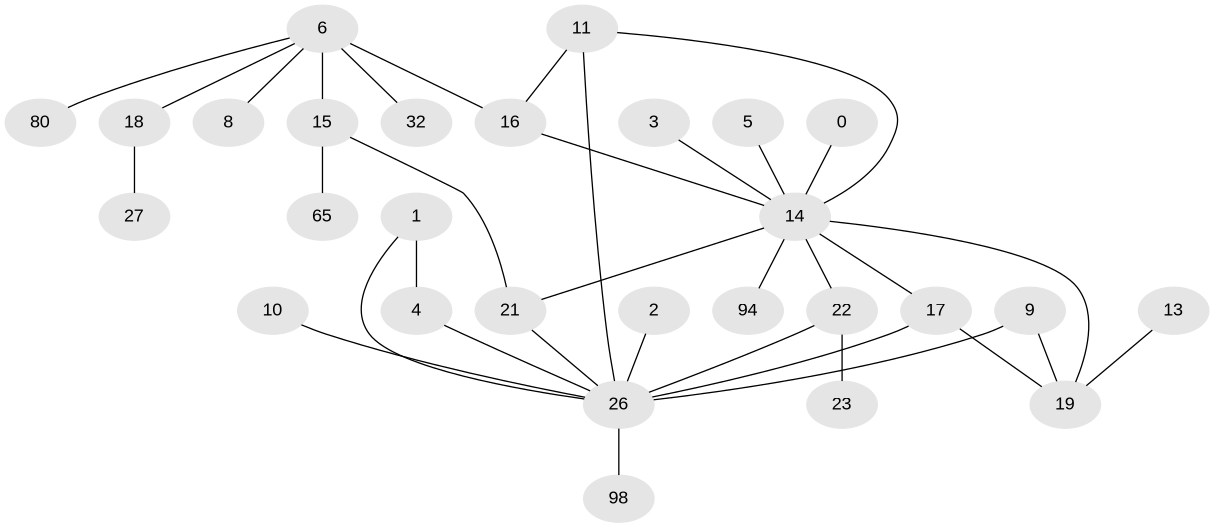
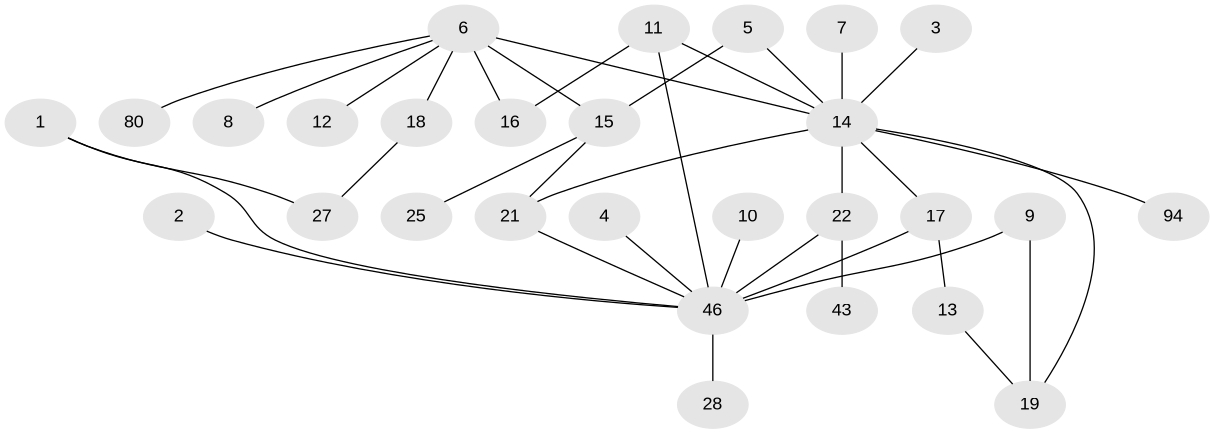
edge "5" -- "15": added
node "32": label "32" -> "12"
node "0": label "0" -> "7"
edge "16" -- "14": now "6" -- "14"
node "65": label "65" -> "25"
edge "1" -- "4": now "1" -- "27"
edge "17" -- "19": now "17" -- "13"
node "26": label "26" -> "46"
node "23": label "23" -> "43"
node "98": label "98" -> "28"
